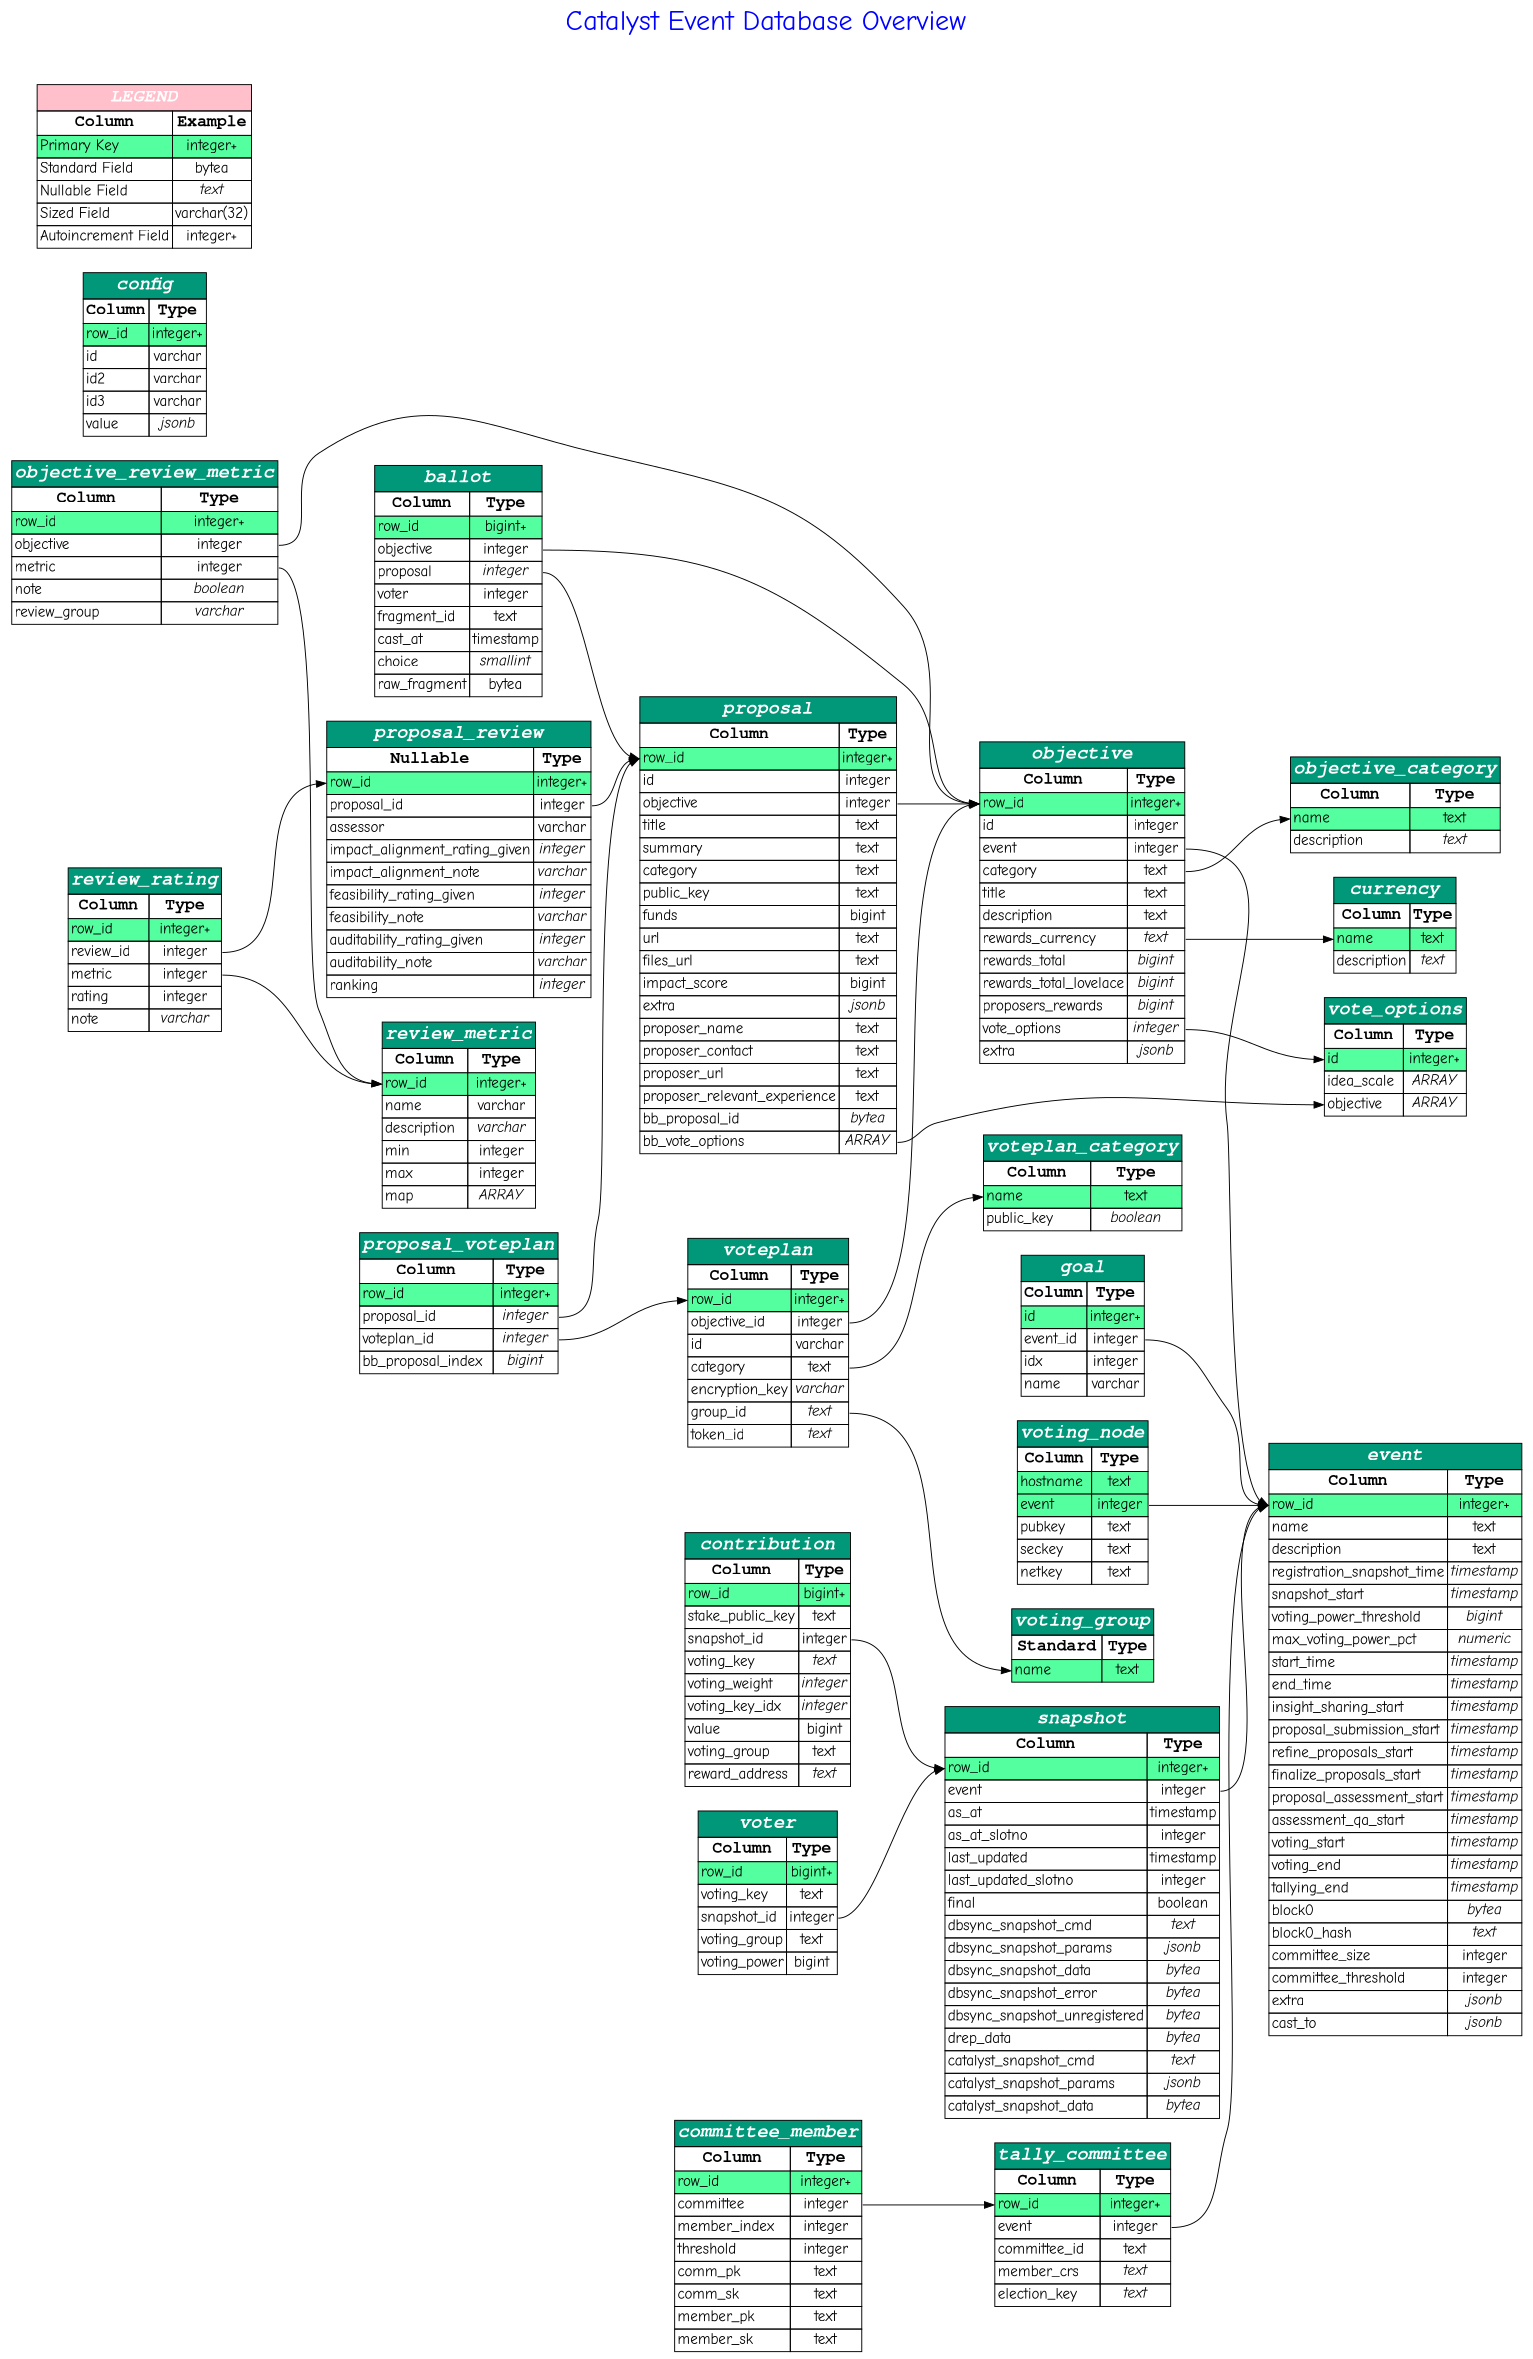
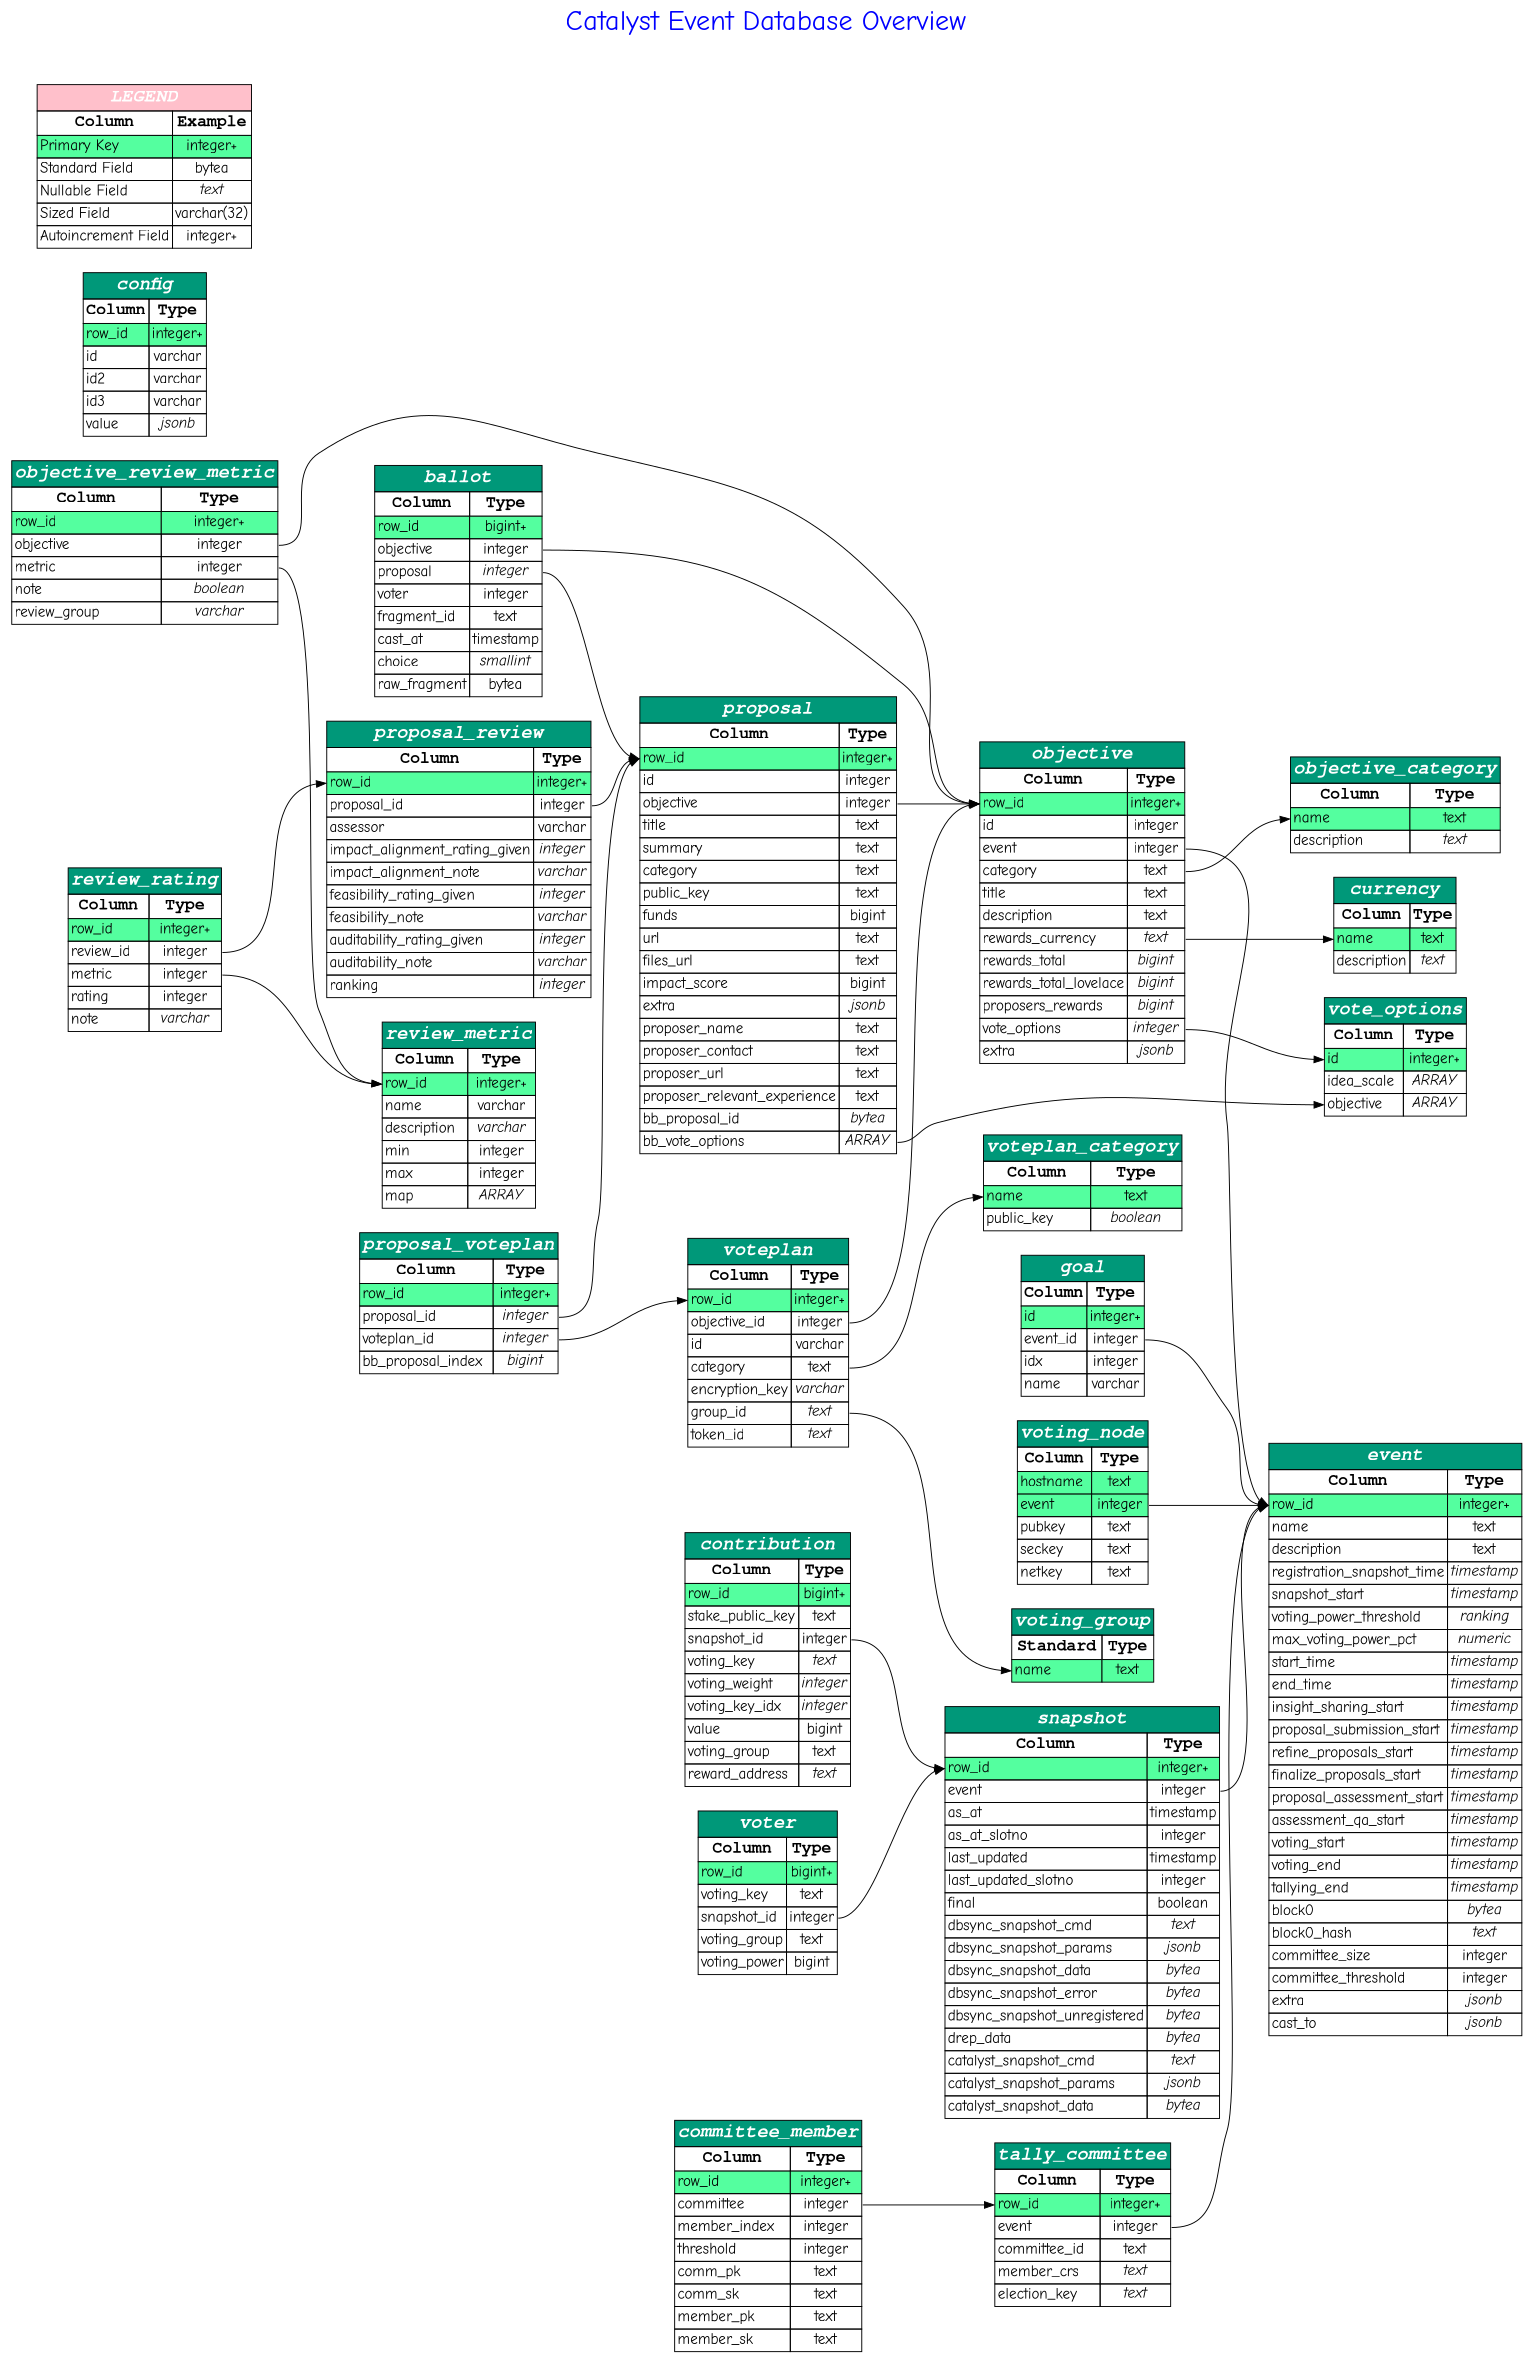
node "proposal_review": text "Nullable" -> "Column"
node "event": text "bigint" -> "ranking"
